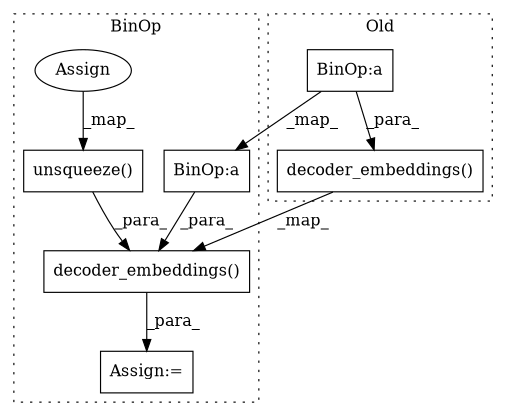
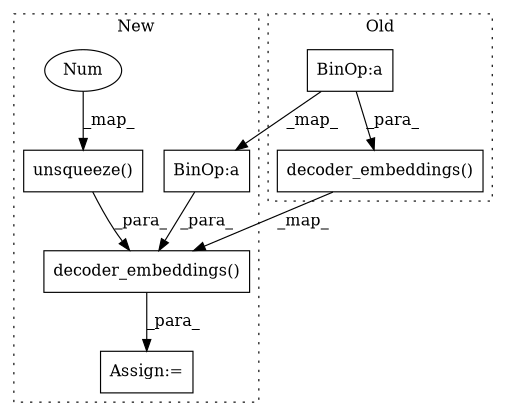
cluster "BinOp": label "BinOp" -> "New"
node "Assign": label "Assign" -> "Num"
